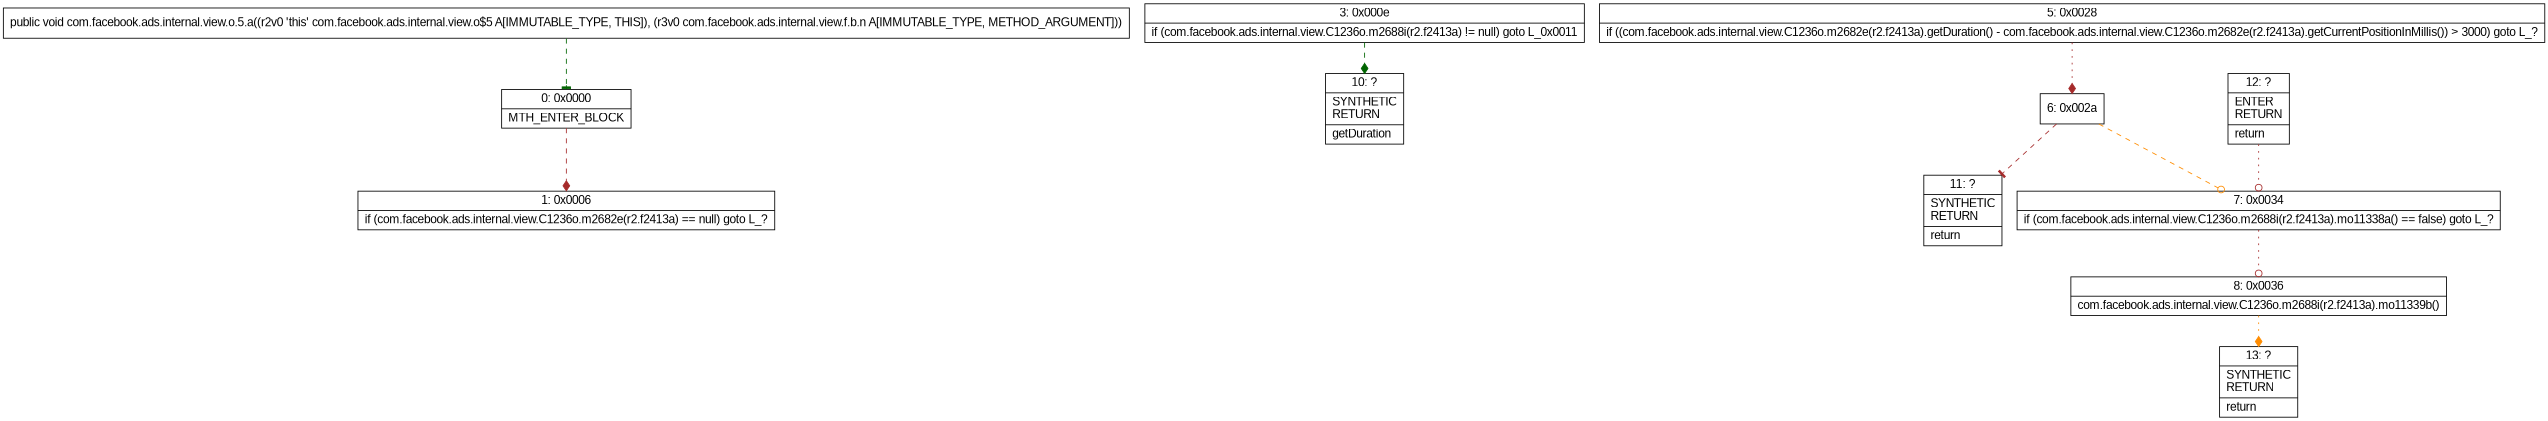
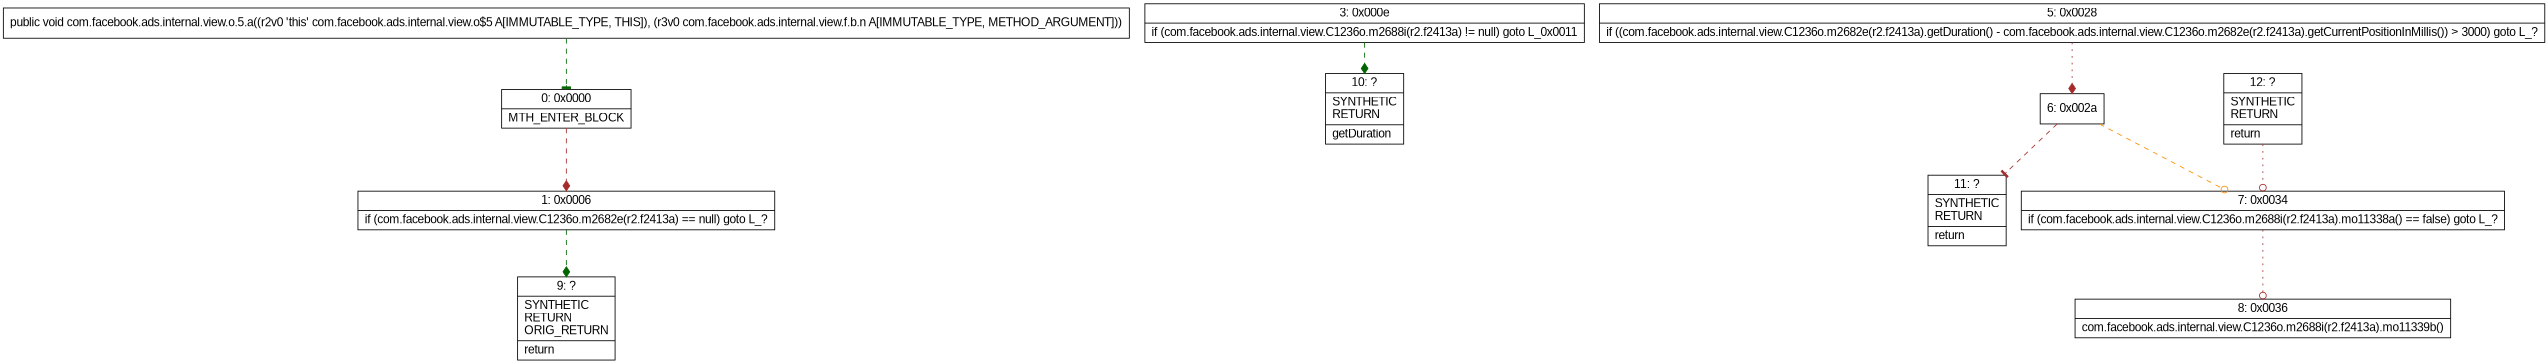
node "12: ?": text "ENTER" -> "SYNTHETIC"
node "9: ?": added
node "13: ?": removed
